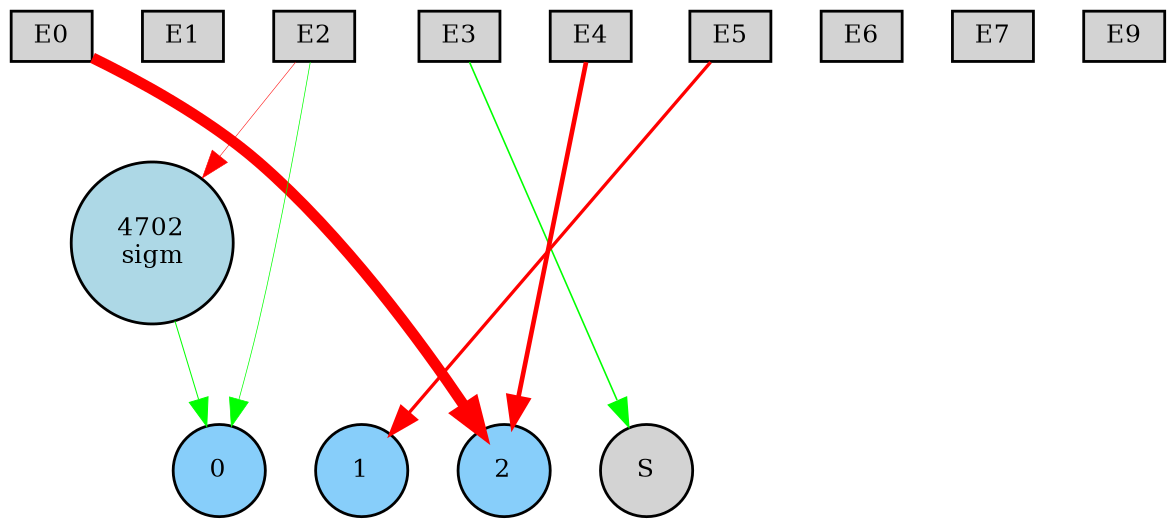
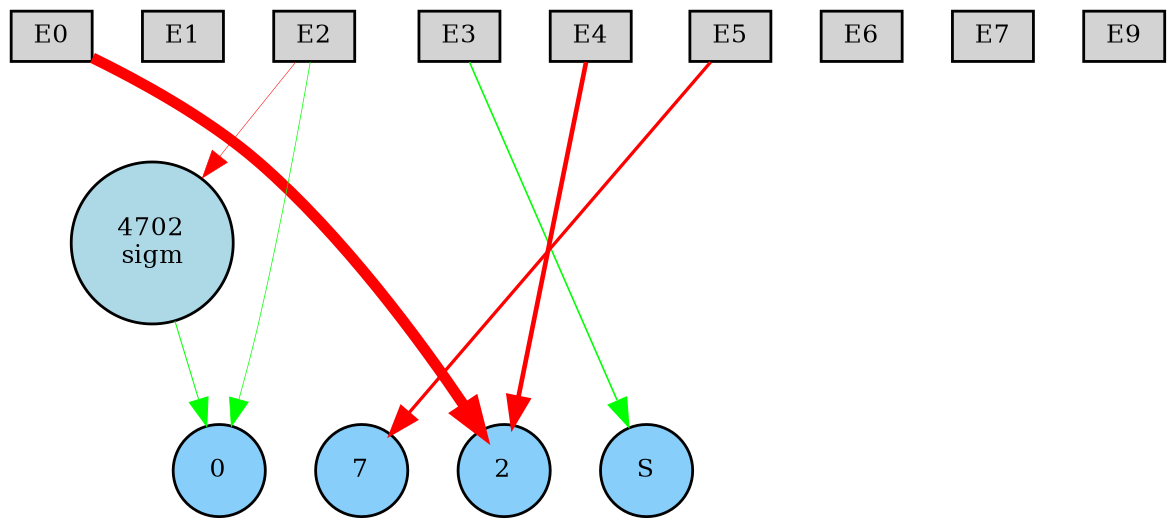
node "1": label "1" -> "7"
node "S": fillcolor lightgray -> lightskyblue
